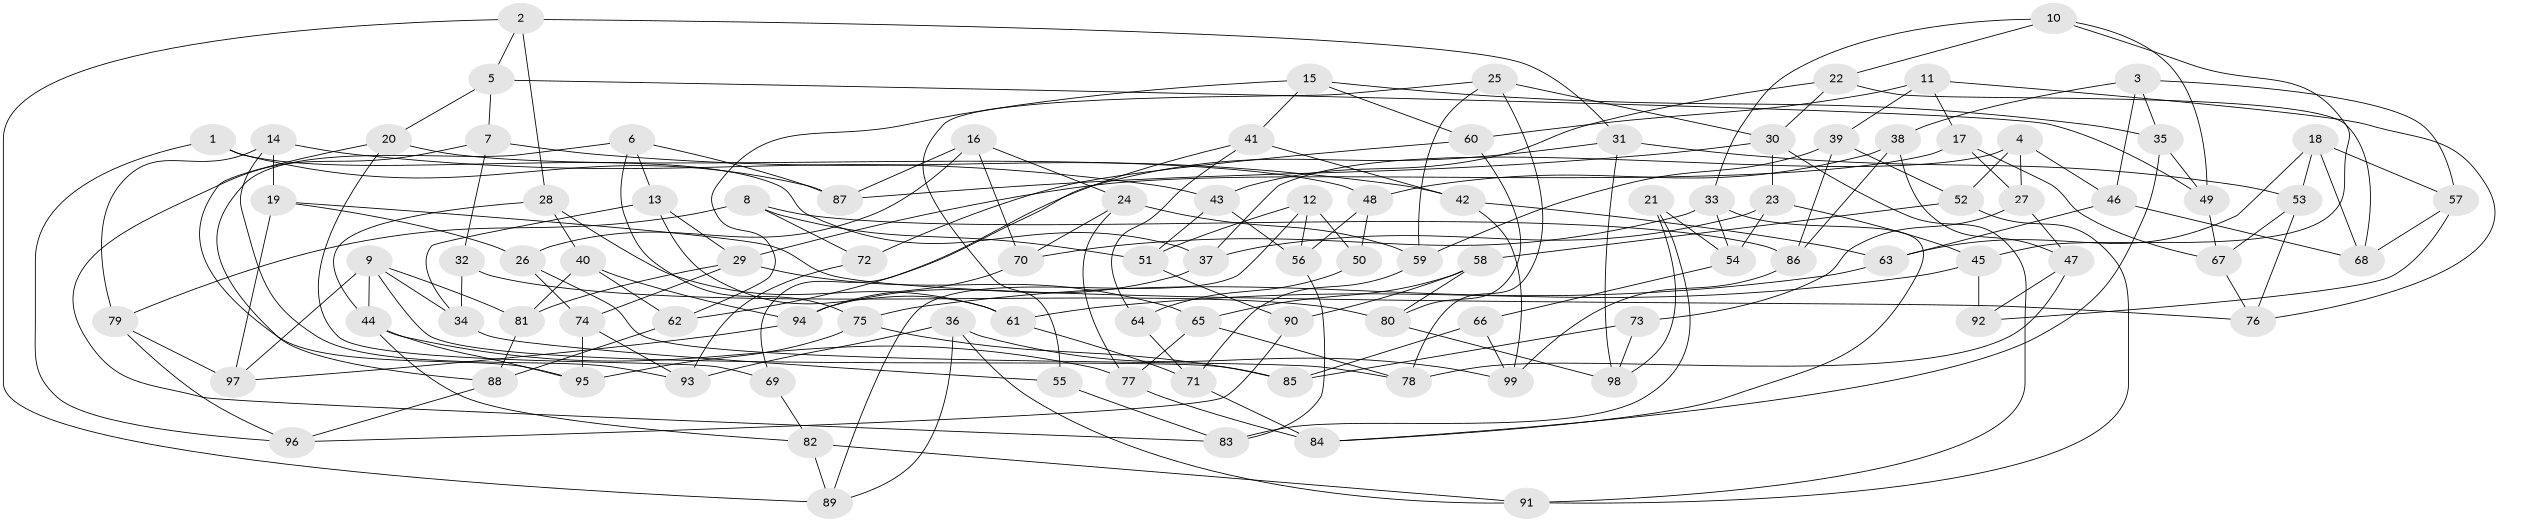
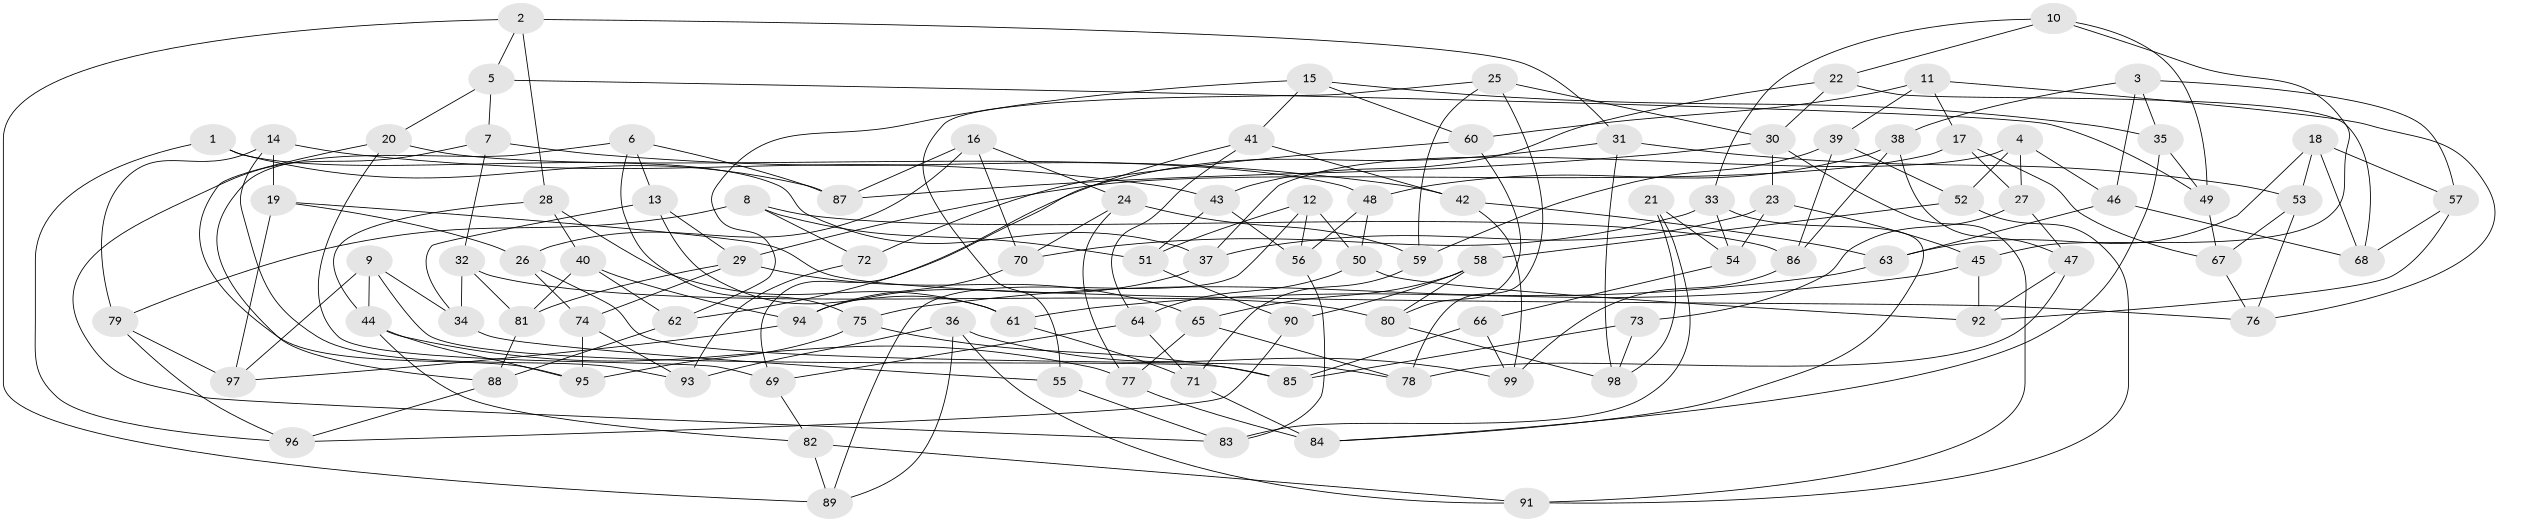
edge "9" -- "81": now "32" -- "81"
edge "50" -- "92": added
edge "64" -- "69": added
